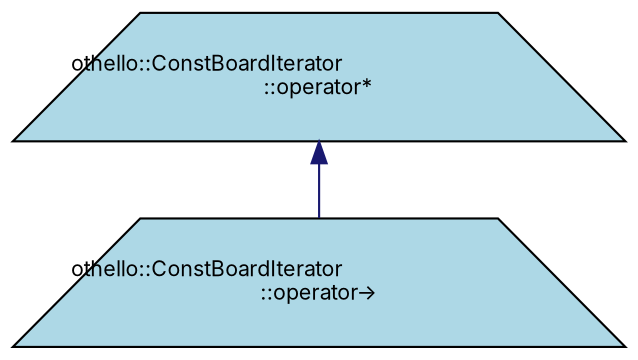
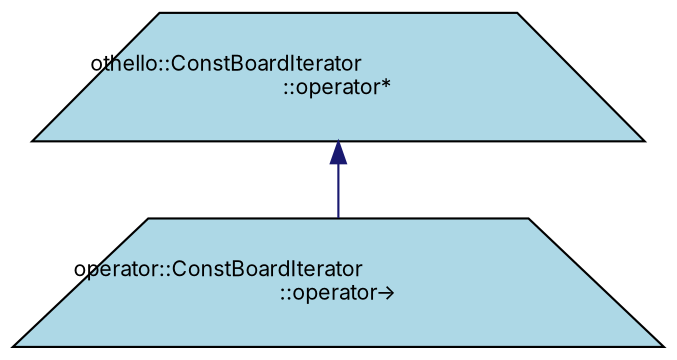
node "othello::ConstBoardIterator ::operator->": label "othello::ConstBoardIterator ::operator->" -> "operator::ConstBoardIterator ::operator->"
